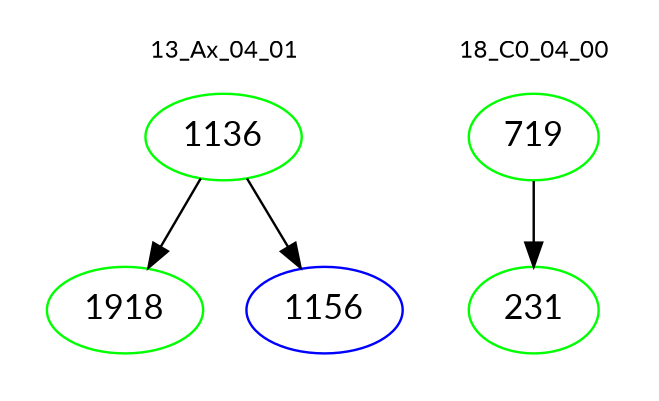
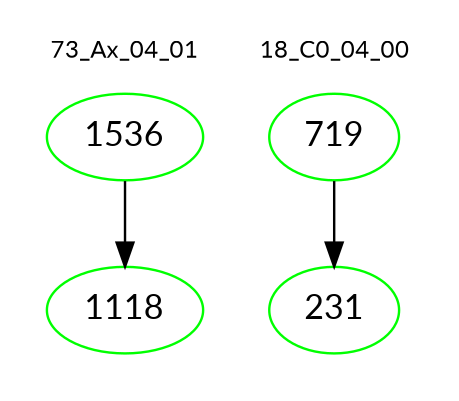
cluster "13_Ax_04_01": label "13_Ax_04_01" -> "73_Ax_04_01"
node "1136": label "1136" -> "1536"
node "1918": label "1918" -> "1118"
node "1156": removed
